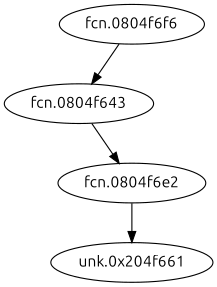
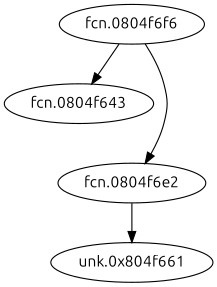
edge "fcn.0804f643" -> "fcn.0804f6e2": now "fcn.0804f6f6" -> "fcn.0804f6e2"
node "unk.0x204f661": label "unk.0x204f661" -> "unk.0x804f661"
